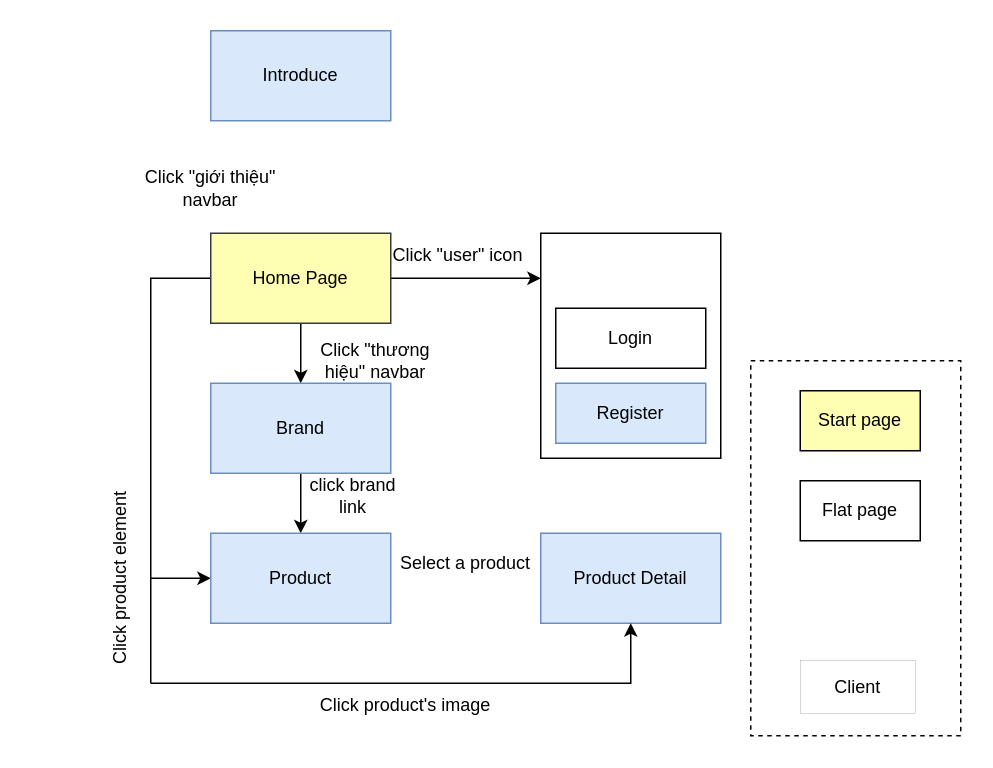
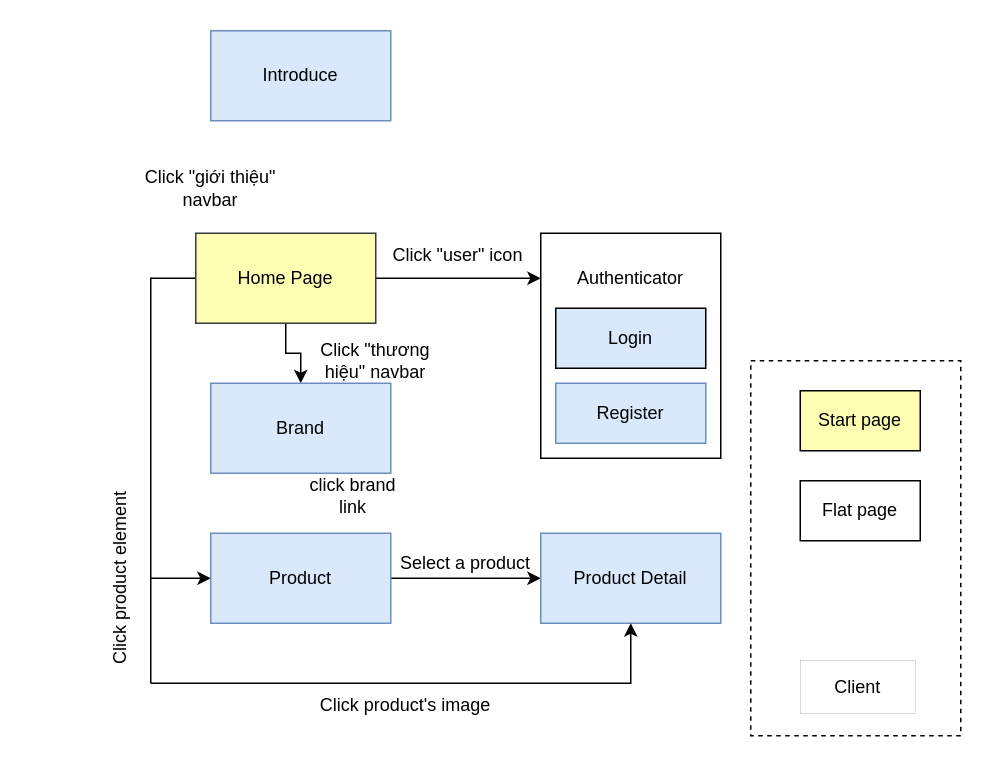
node "Home Page": moved (301, 278) -> (286, 278)
node "Authenticator": added
node "Login": fillcolor #ffffff -> #dae8fc
edge "Brand" -> "Product": removed
edge "Product" -> "Product Detail": added
